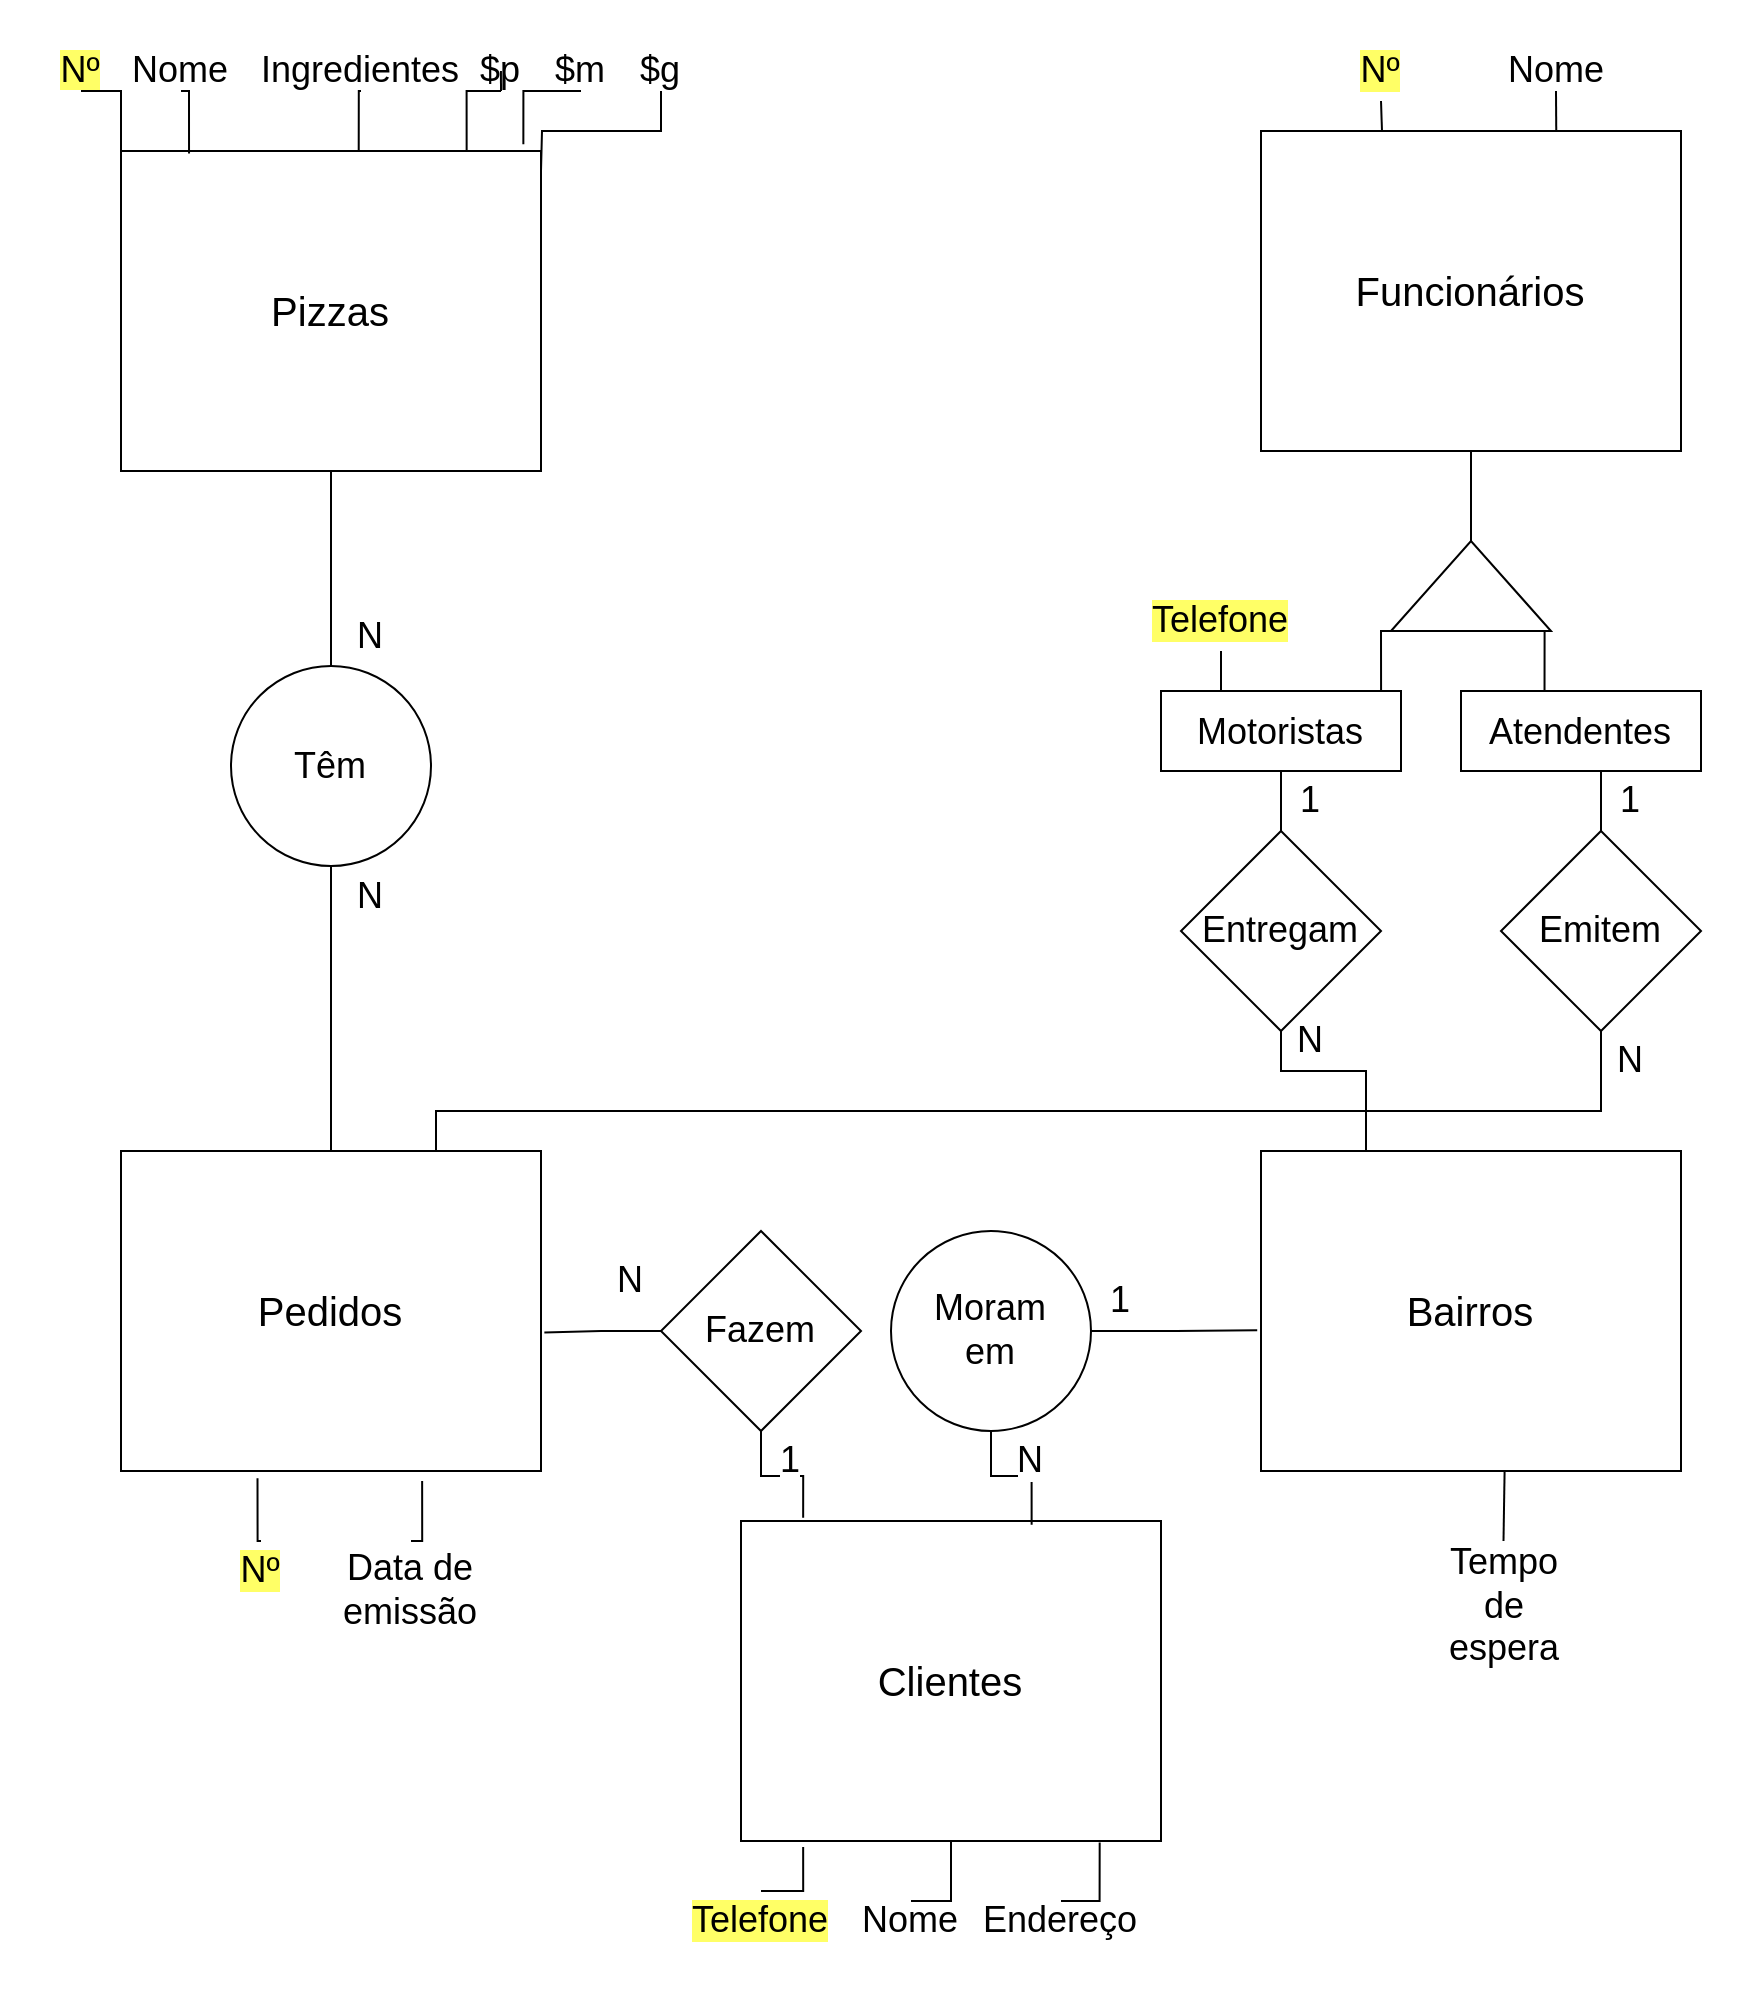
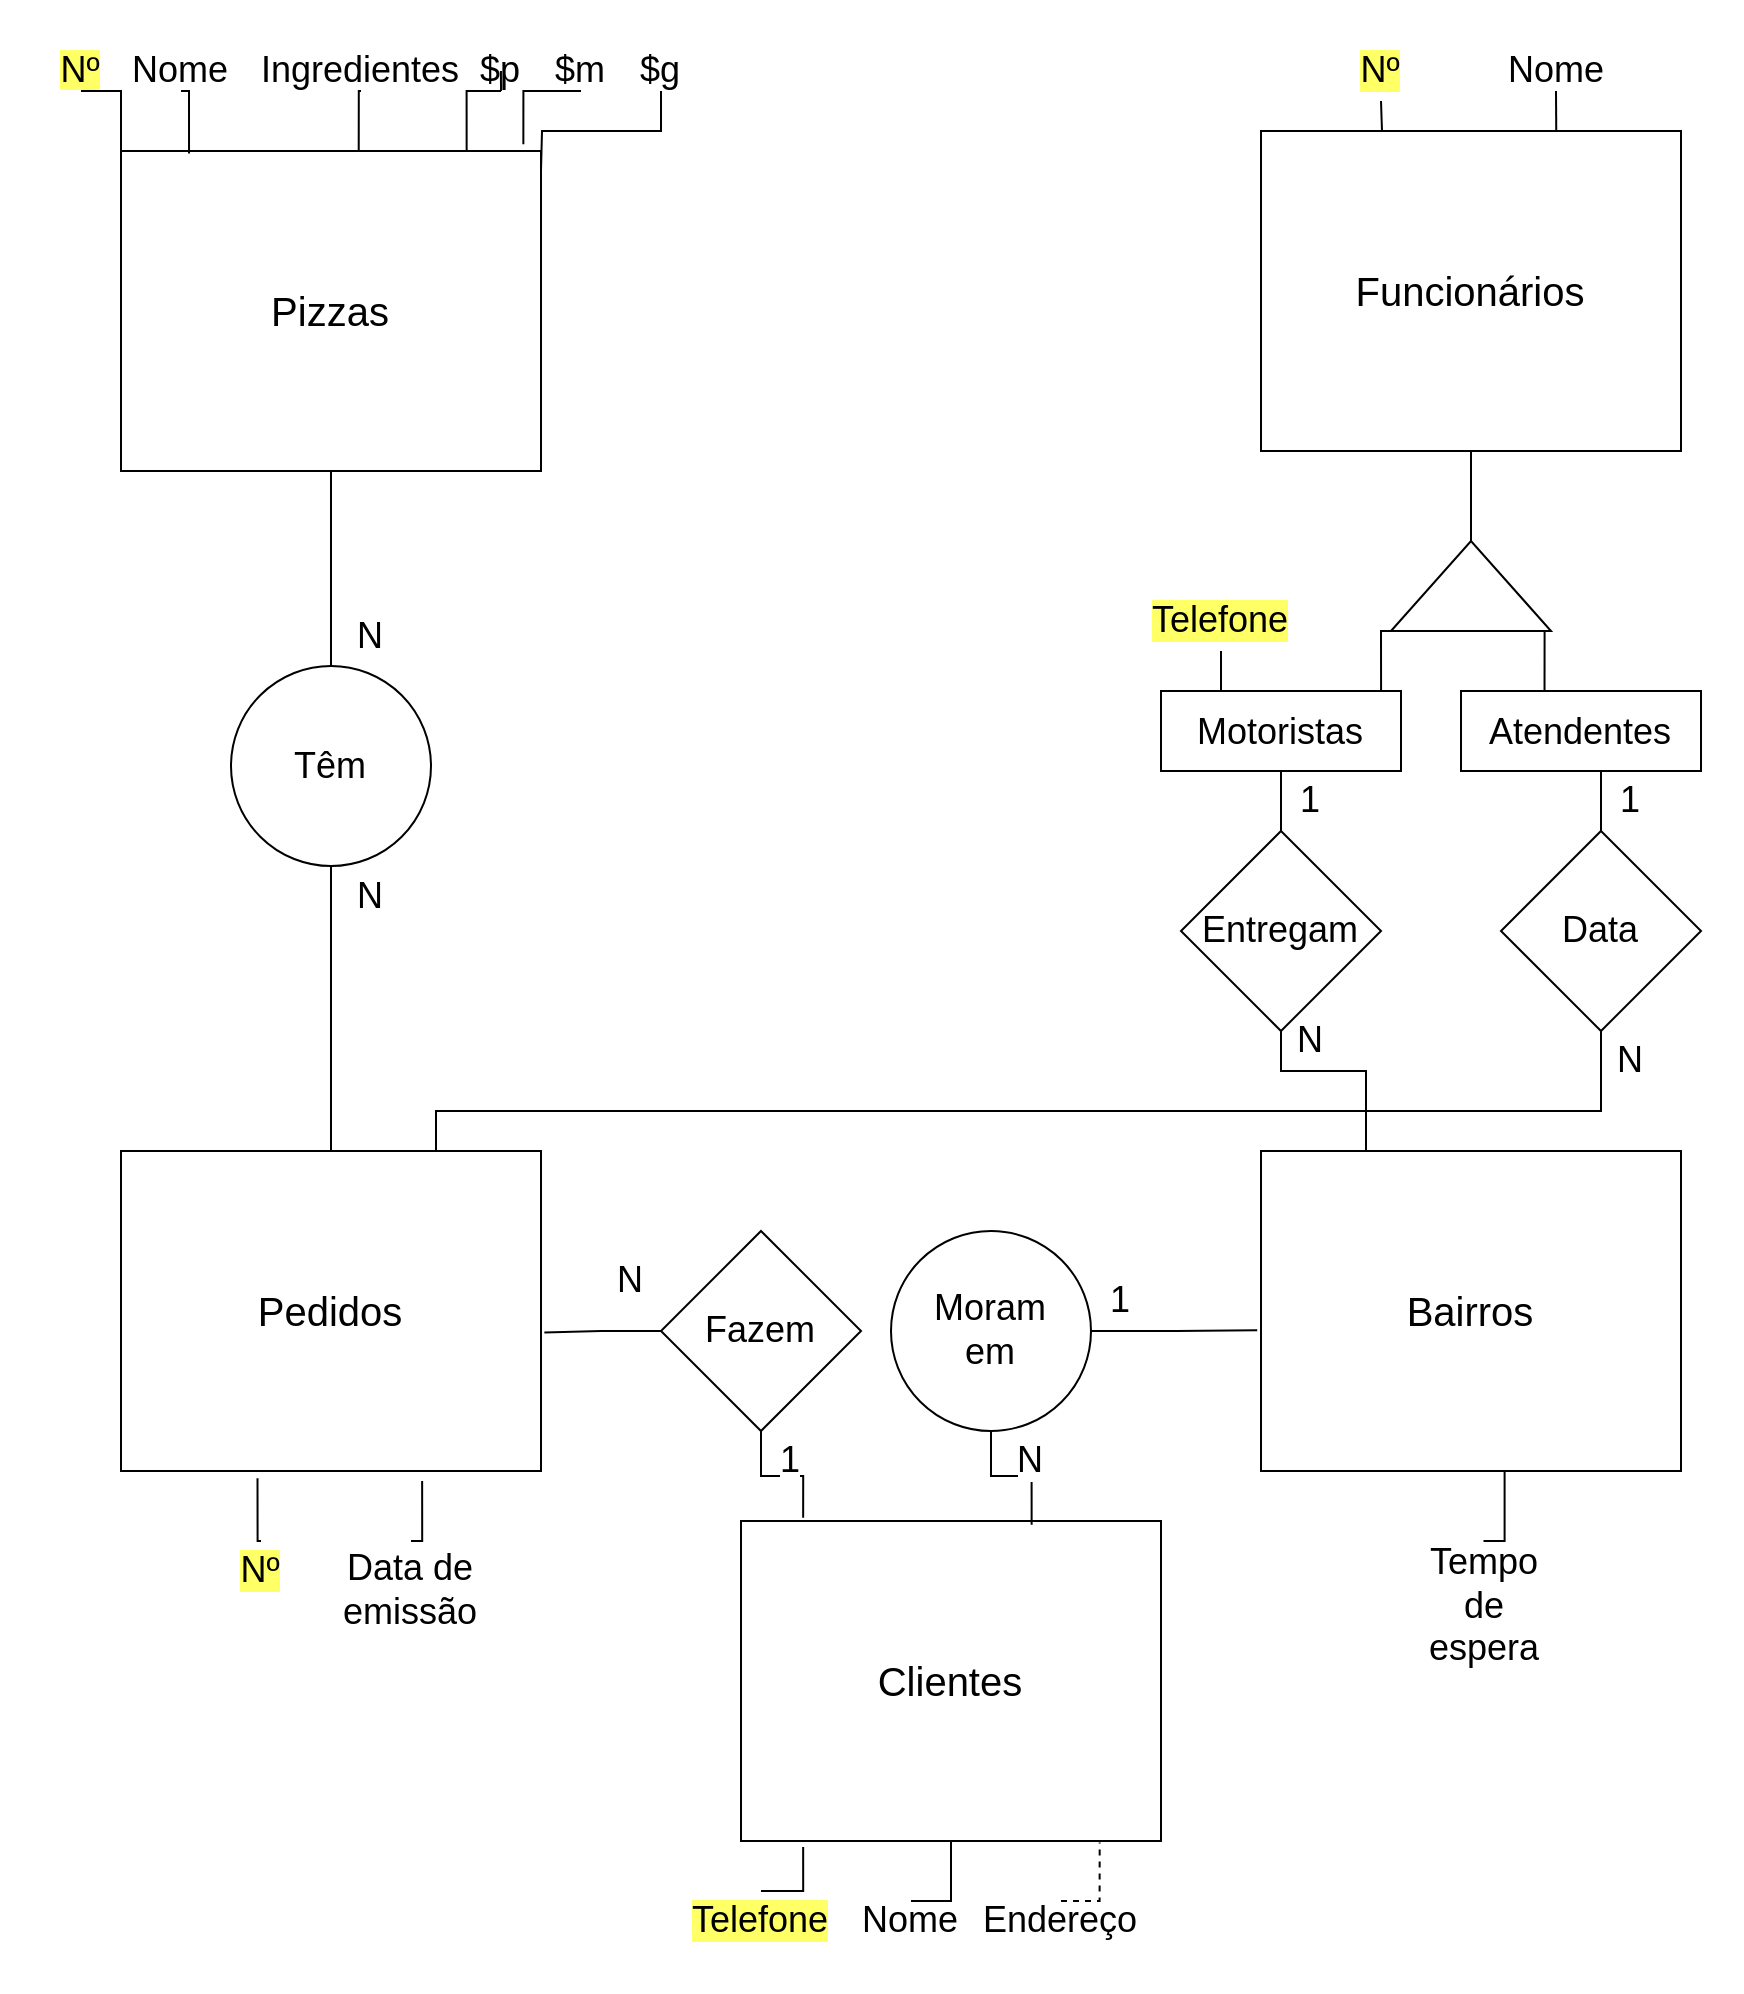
node "Emitem": label "Emitem" -> "Data"
node "Tempo de espera": moved (1504, 1606) -> (1484, 1606)
edge "Clientes" -- "Endereço": style solid -> dashed
